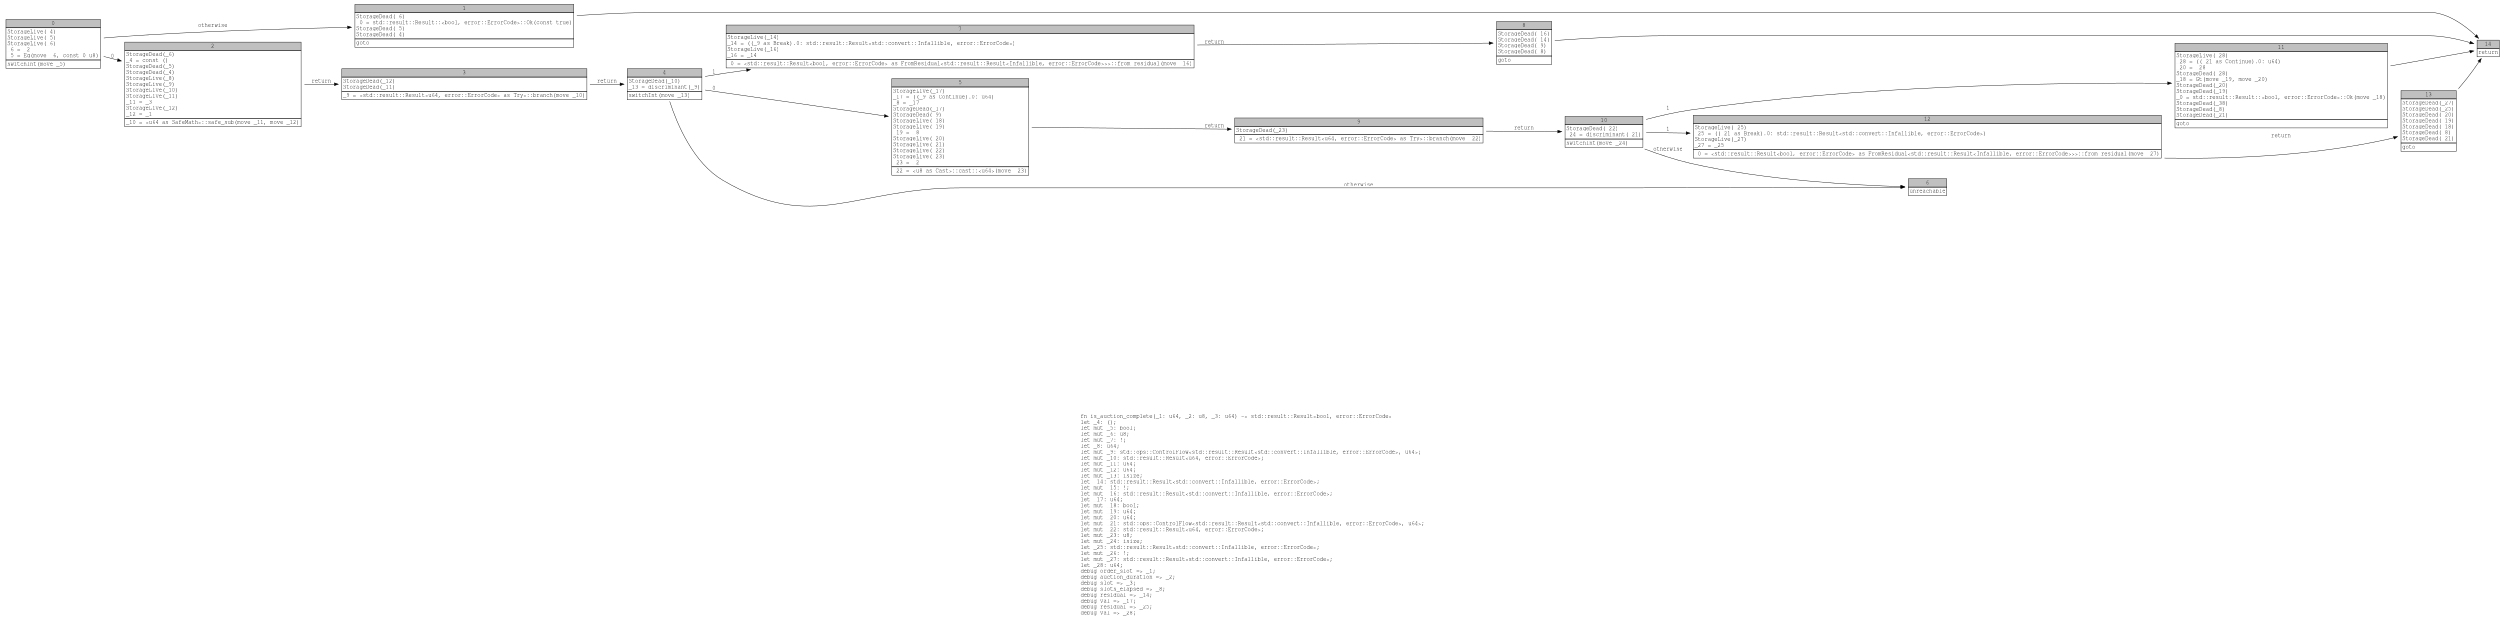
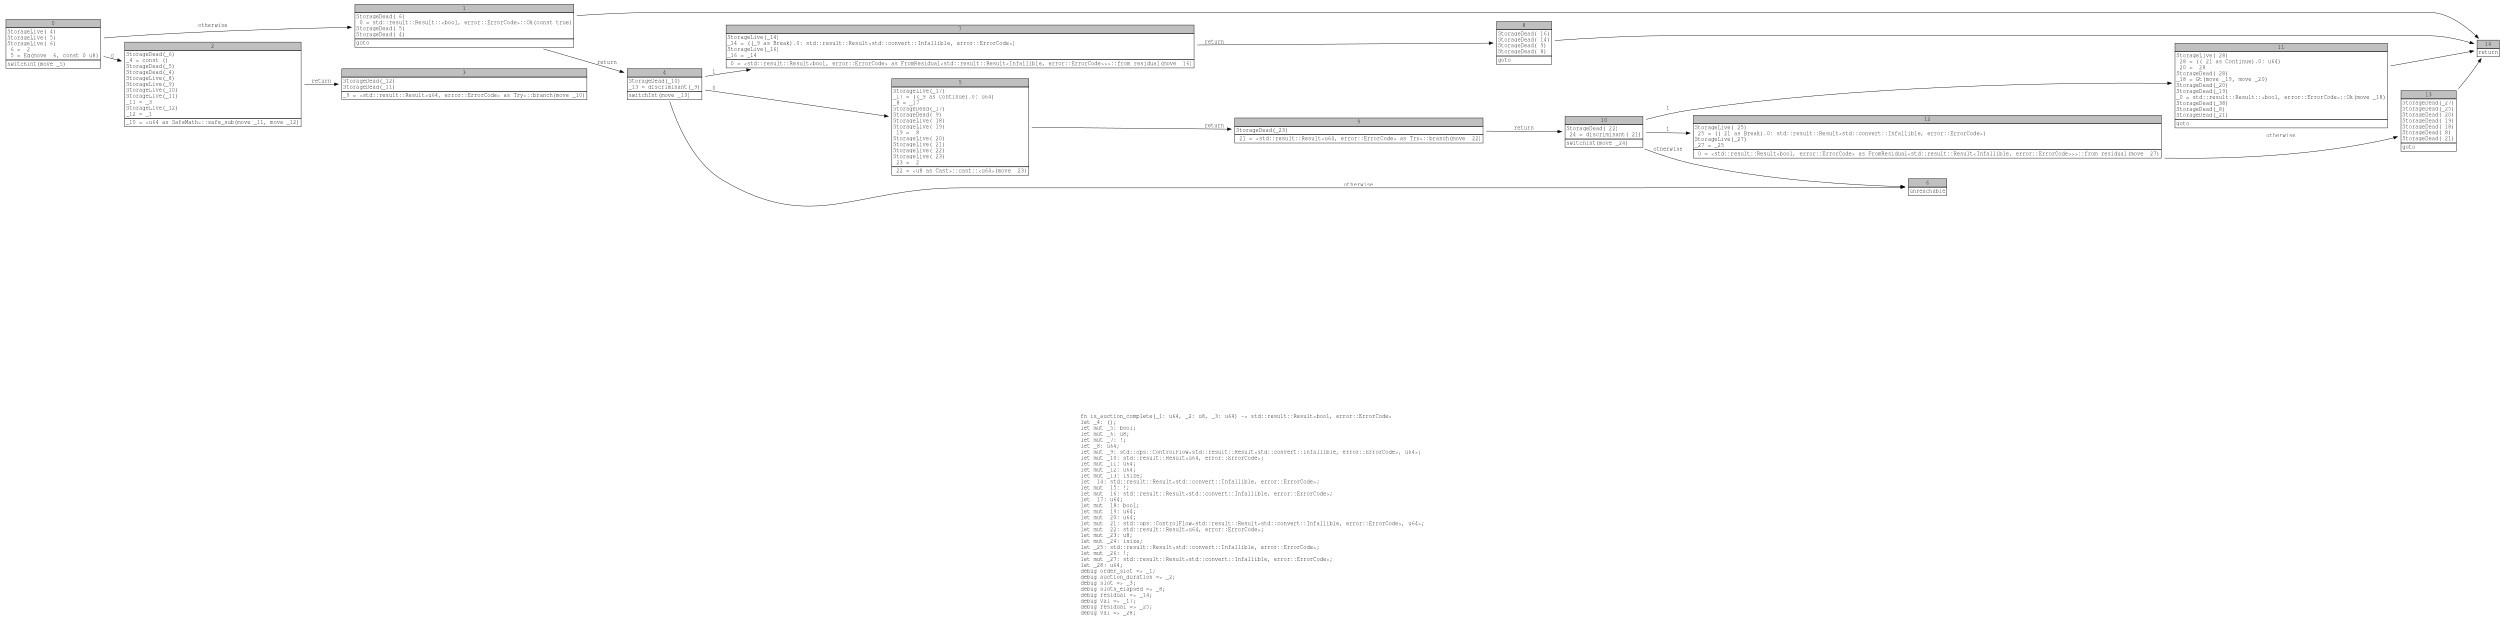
edge "3" -> "4": now "1" -> "4"
edge "12" -> "13": label "return" -> "otherwise"
